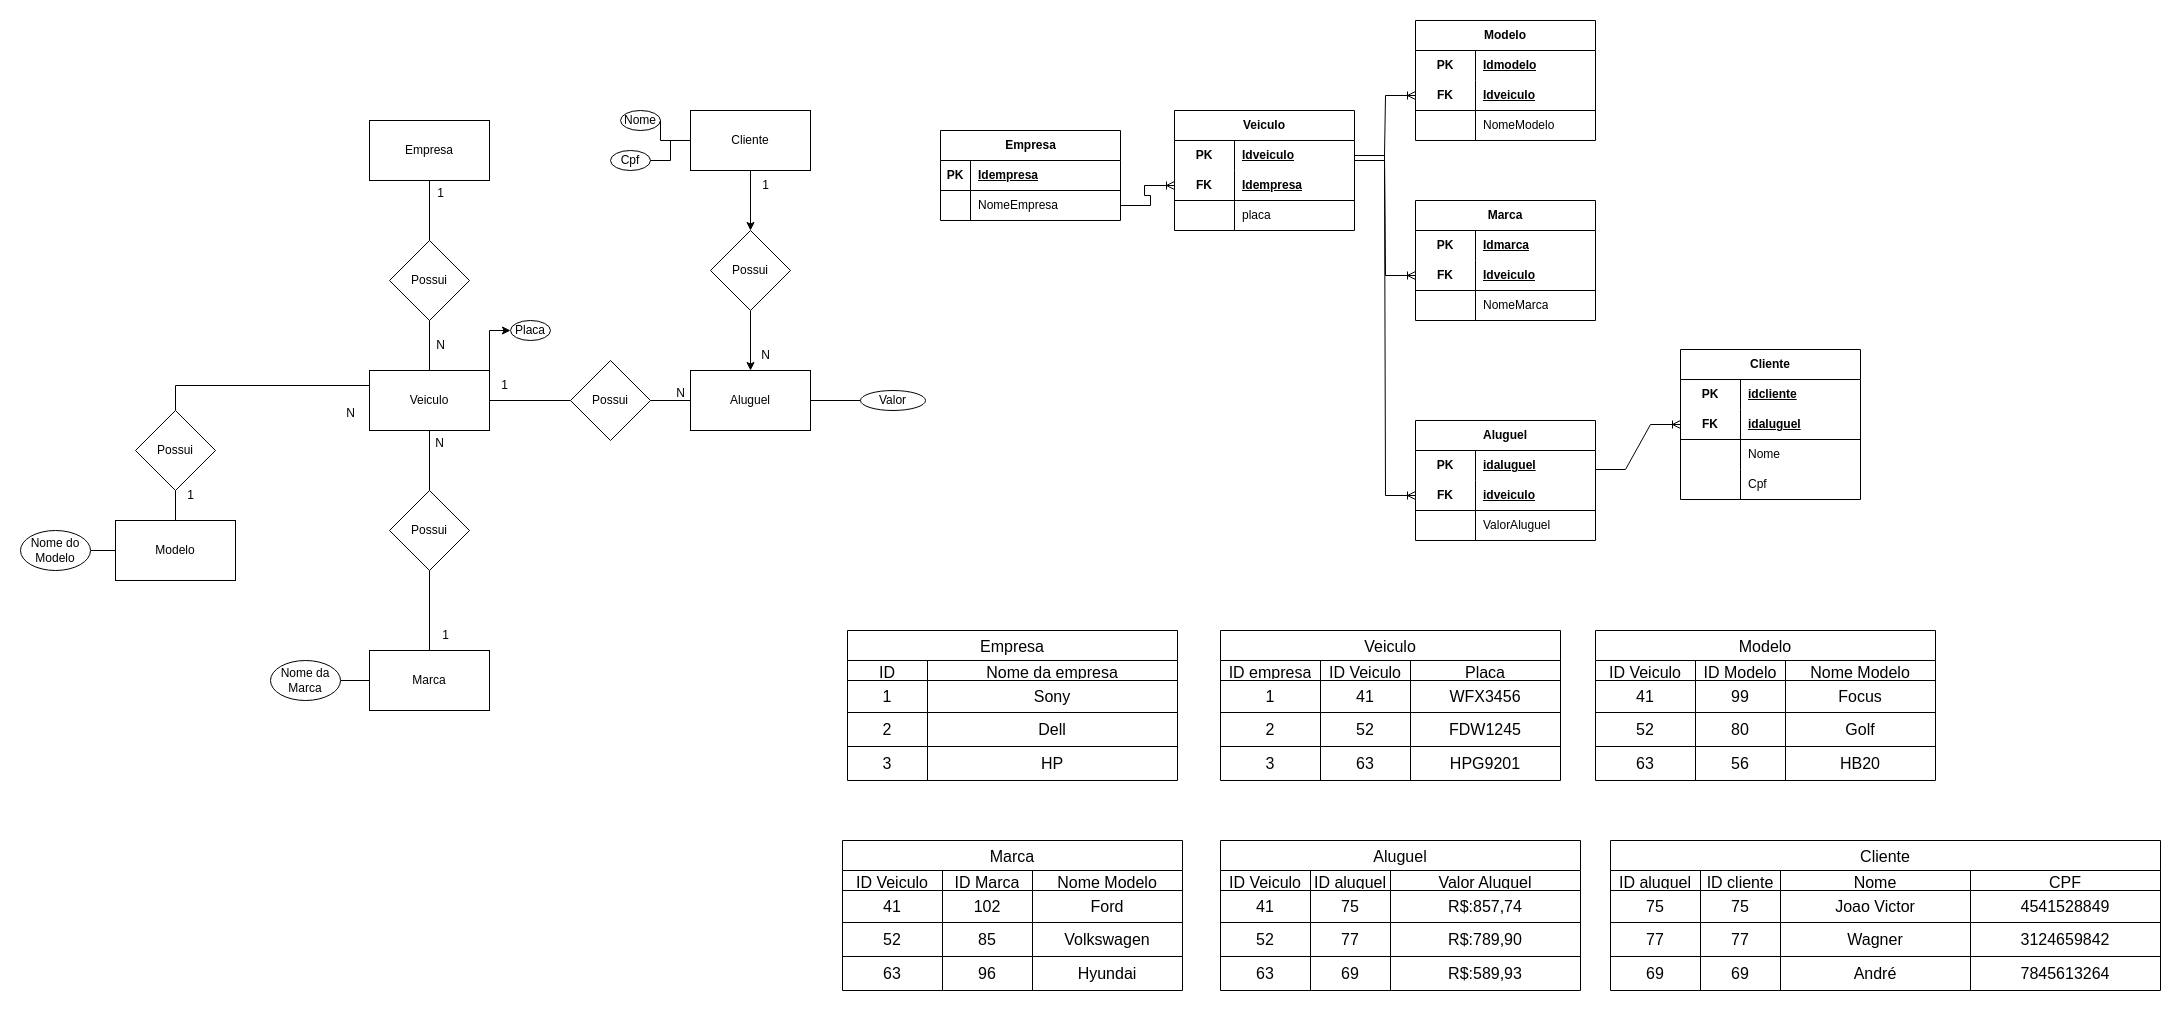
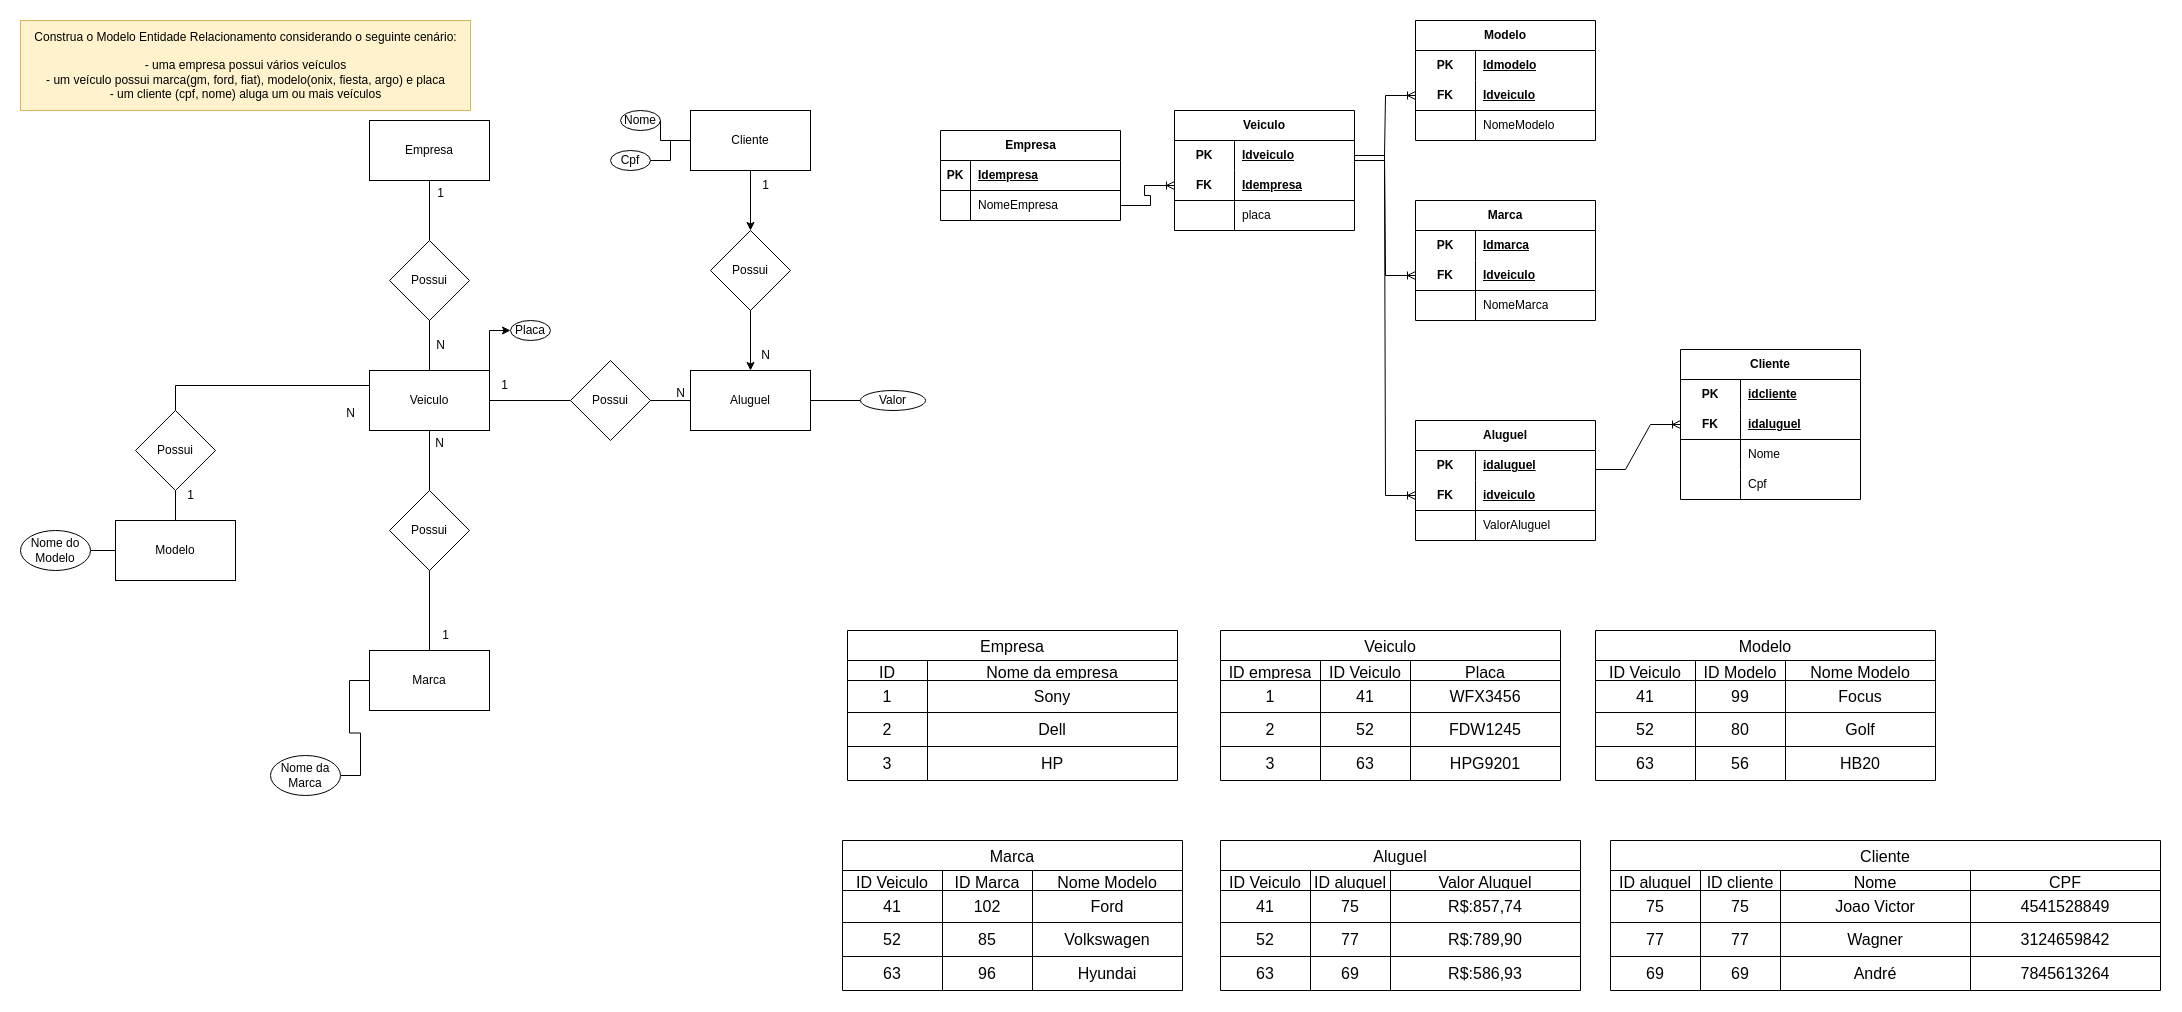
node "Construa o Modelo Entidade Relacionamento considerando o seguinte cenário: - uma empresa possui vários veículos - um veículo possui marca(gm, ford, fiat), modelo(onix, fiesta, argo) e placa - um cliente (cpf, nome) aluga um ou mais veículos": added
node "Nome da Marca": moved (306, 681) -> (306, 776)
node "R$:589,93": label "R$:589,93" -> "R$:586,93"
